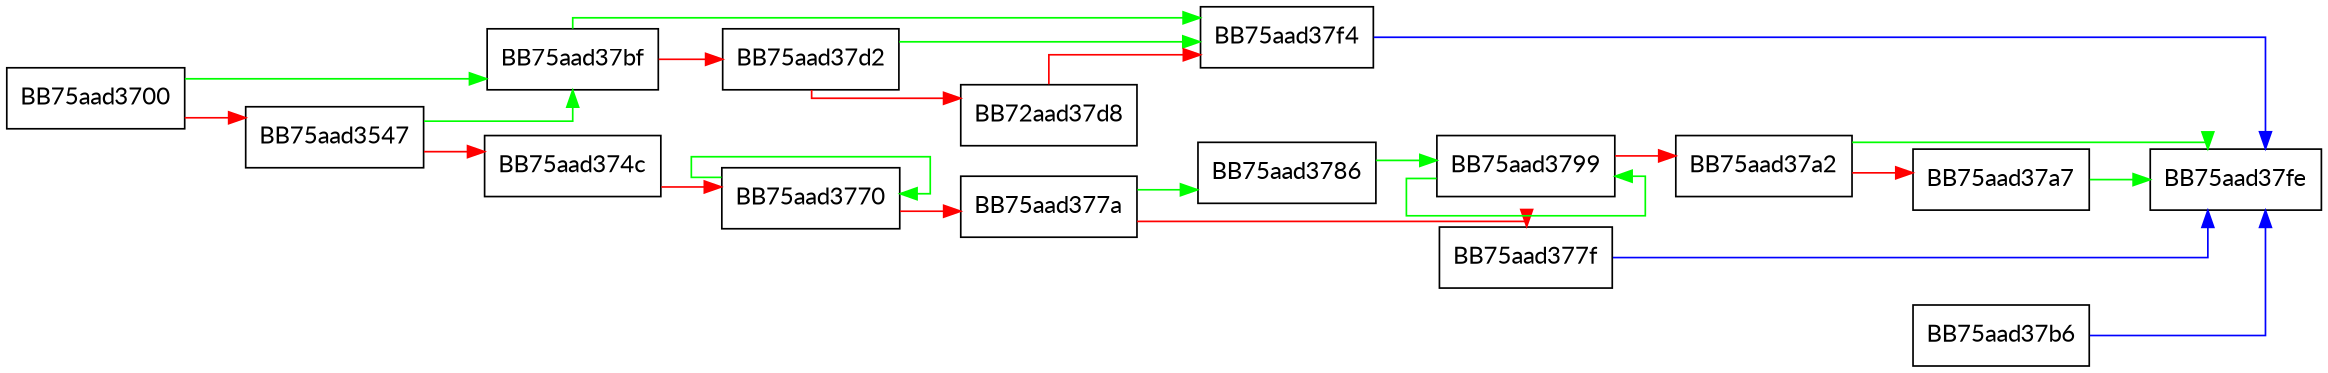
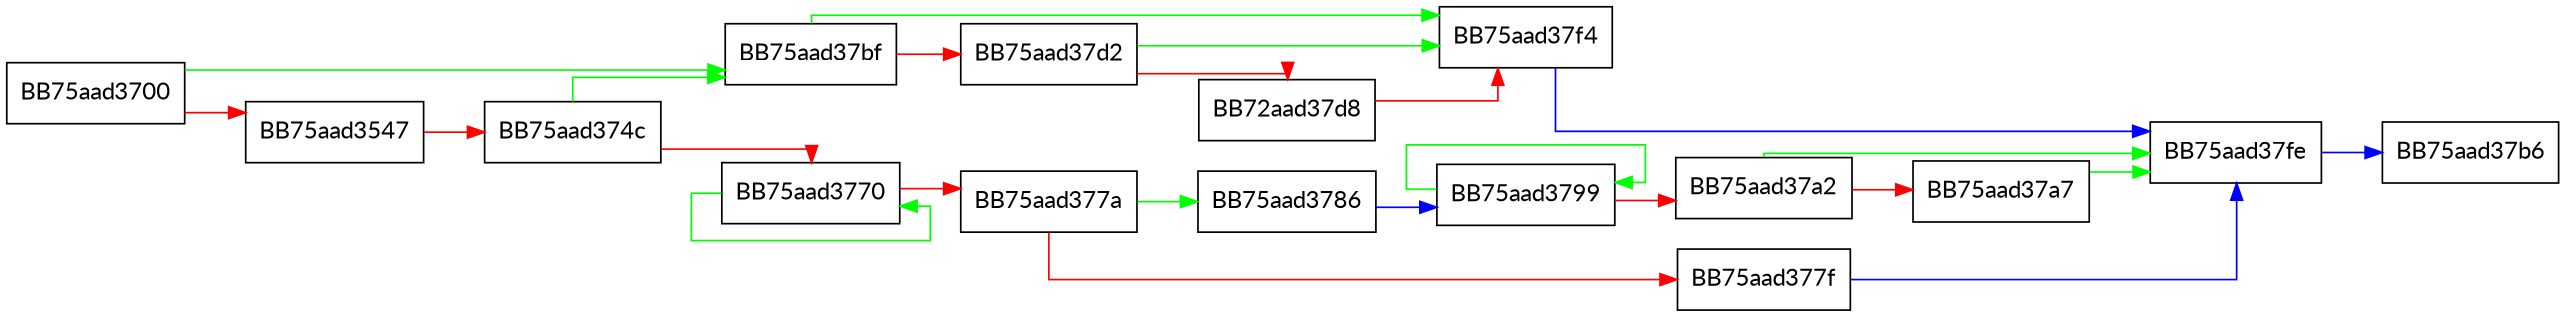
edge "BB75aad3547" -> "BB75aad37bf": now "BB75aad374c" -> "BB75aad37bf"
edge "BB75aad3786" -> "BB75aad3799": color green -> blue
edge "BB75aad37b6" -> "BB75aad37fe": reversed
